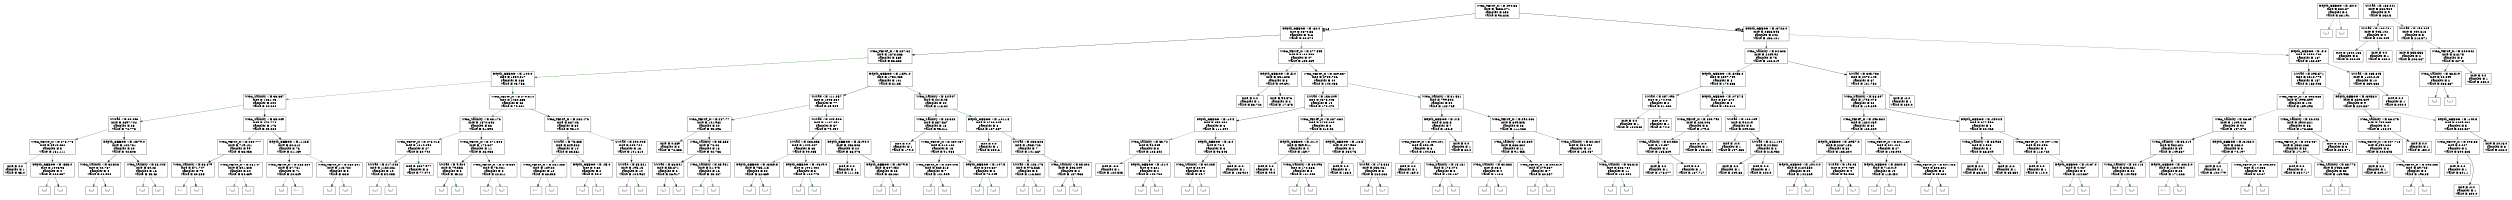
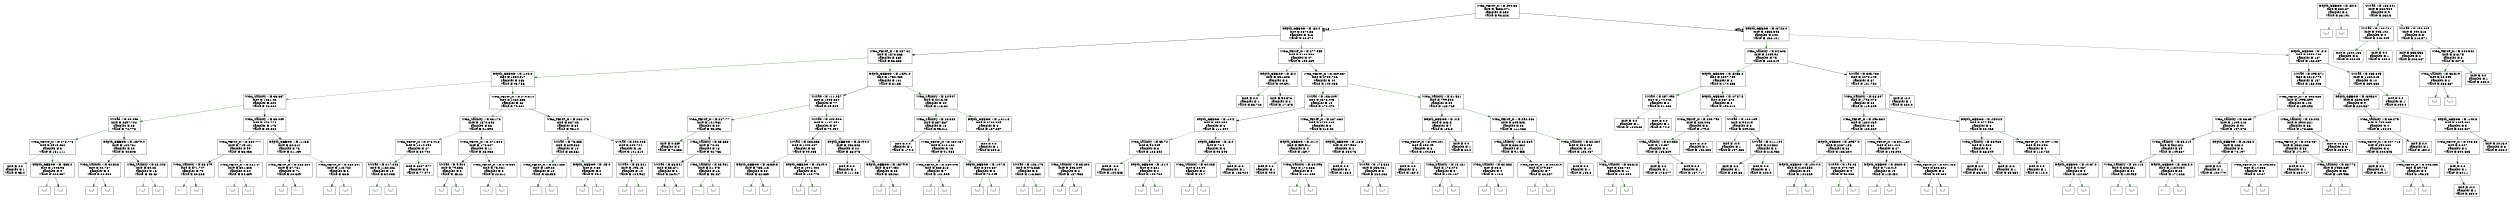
node "SWrad <= 236.326 mse = 1935.726 samples = 7 value = 141.667": removed
edge "WOA_TEMP_K <= 298.83 mse = 0.227 samples = 2 value = 300.825" -> "mse = -0.0 samples = 1 value = 300.0": now "mse = 0.0 samples = 1 value = 301.1" -> "mse = -0.0 samples = 1 value = 300.0"
node "mse = 0.0 samples = 1 value = 103.6": added
